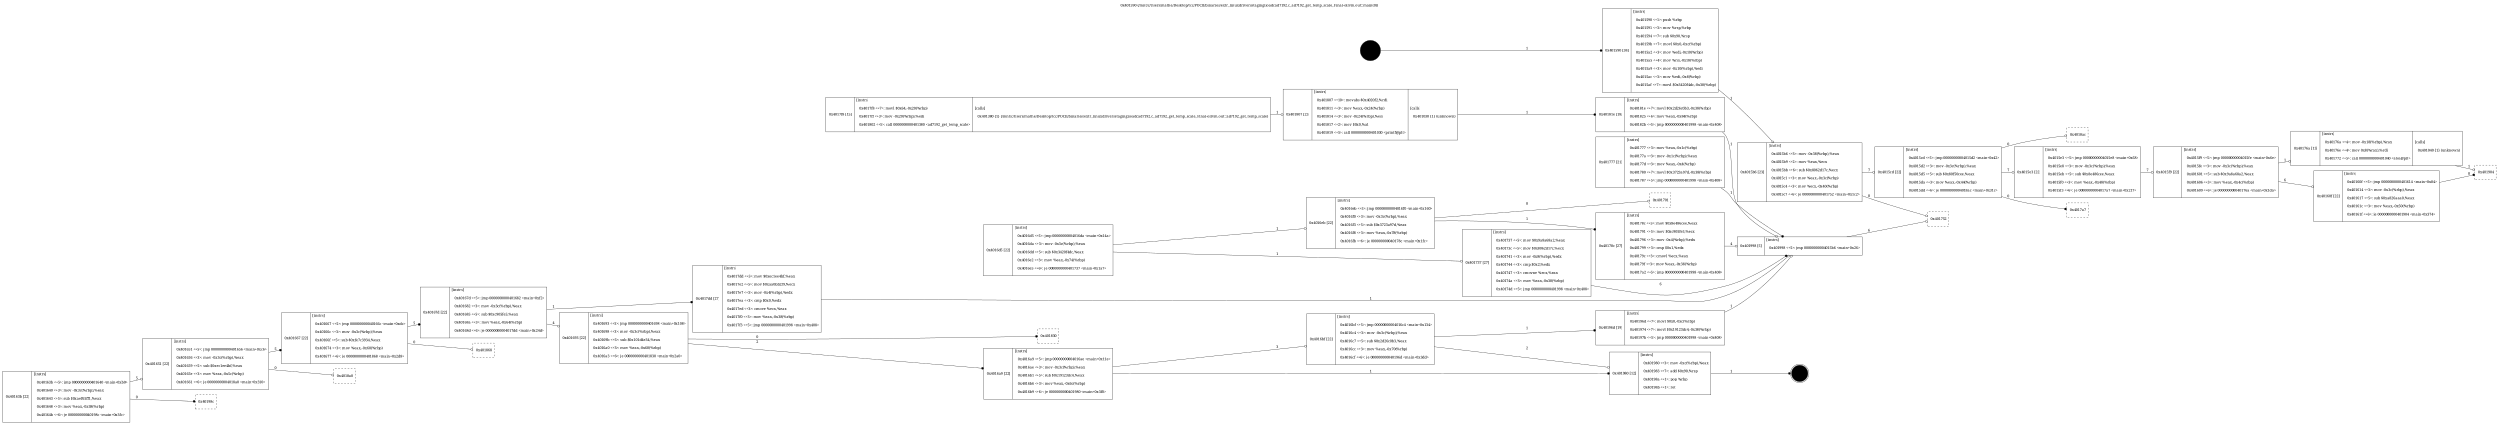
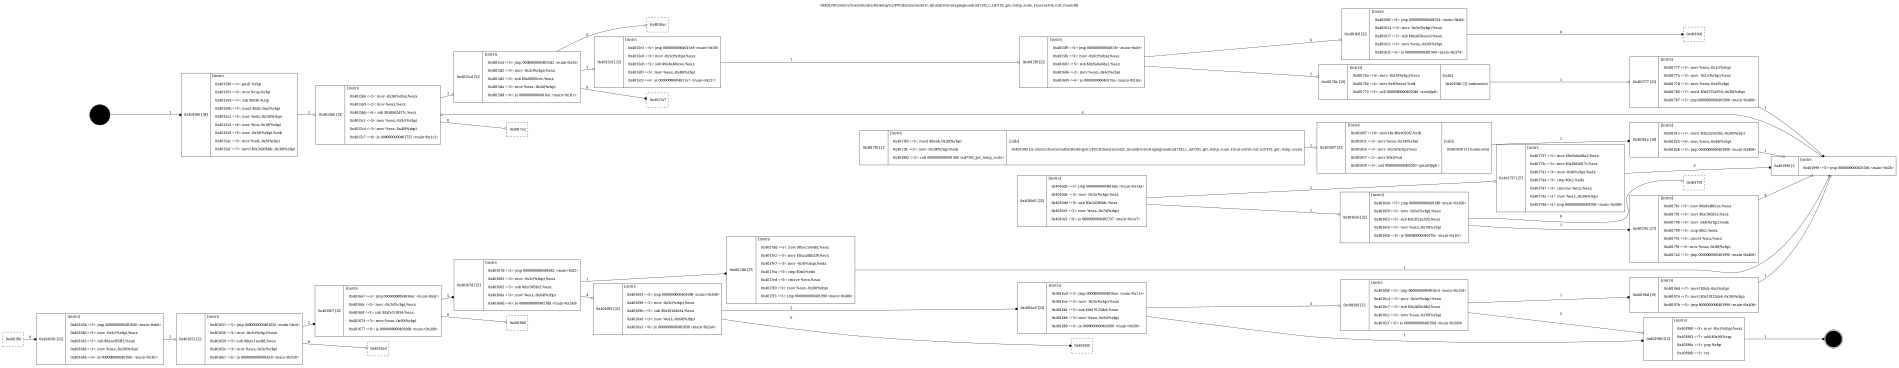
edge "0x40176a [13]" -> "0x401904": now "0x40176a [13]" -> "0x401777 [21]"
edge "0x401998 [5]" -> "0x401752": now "0x401998 [5]" -> "0x4015b6 [23]"
edge "0x40163b [22]" -> "0x40198c": reversed
